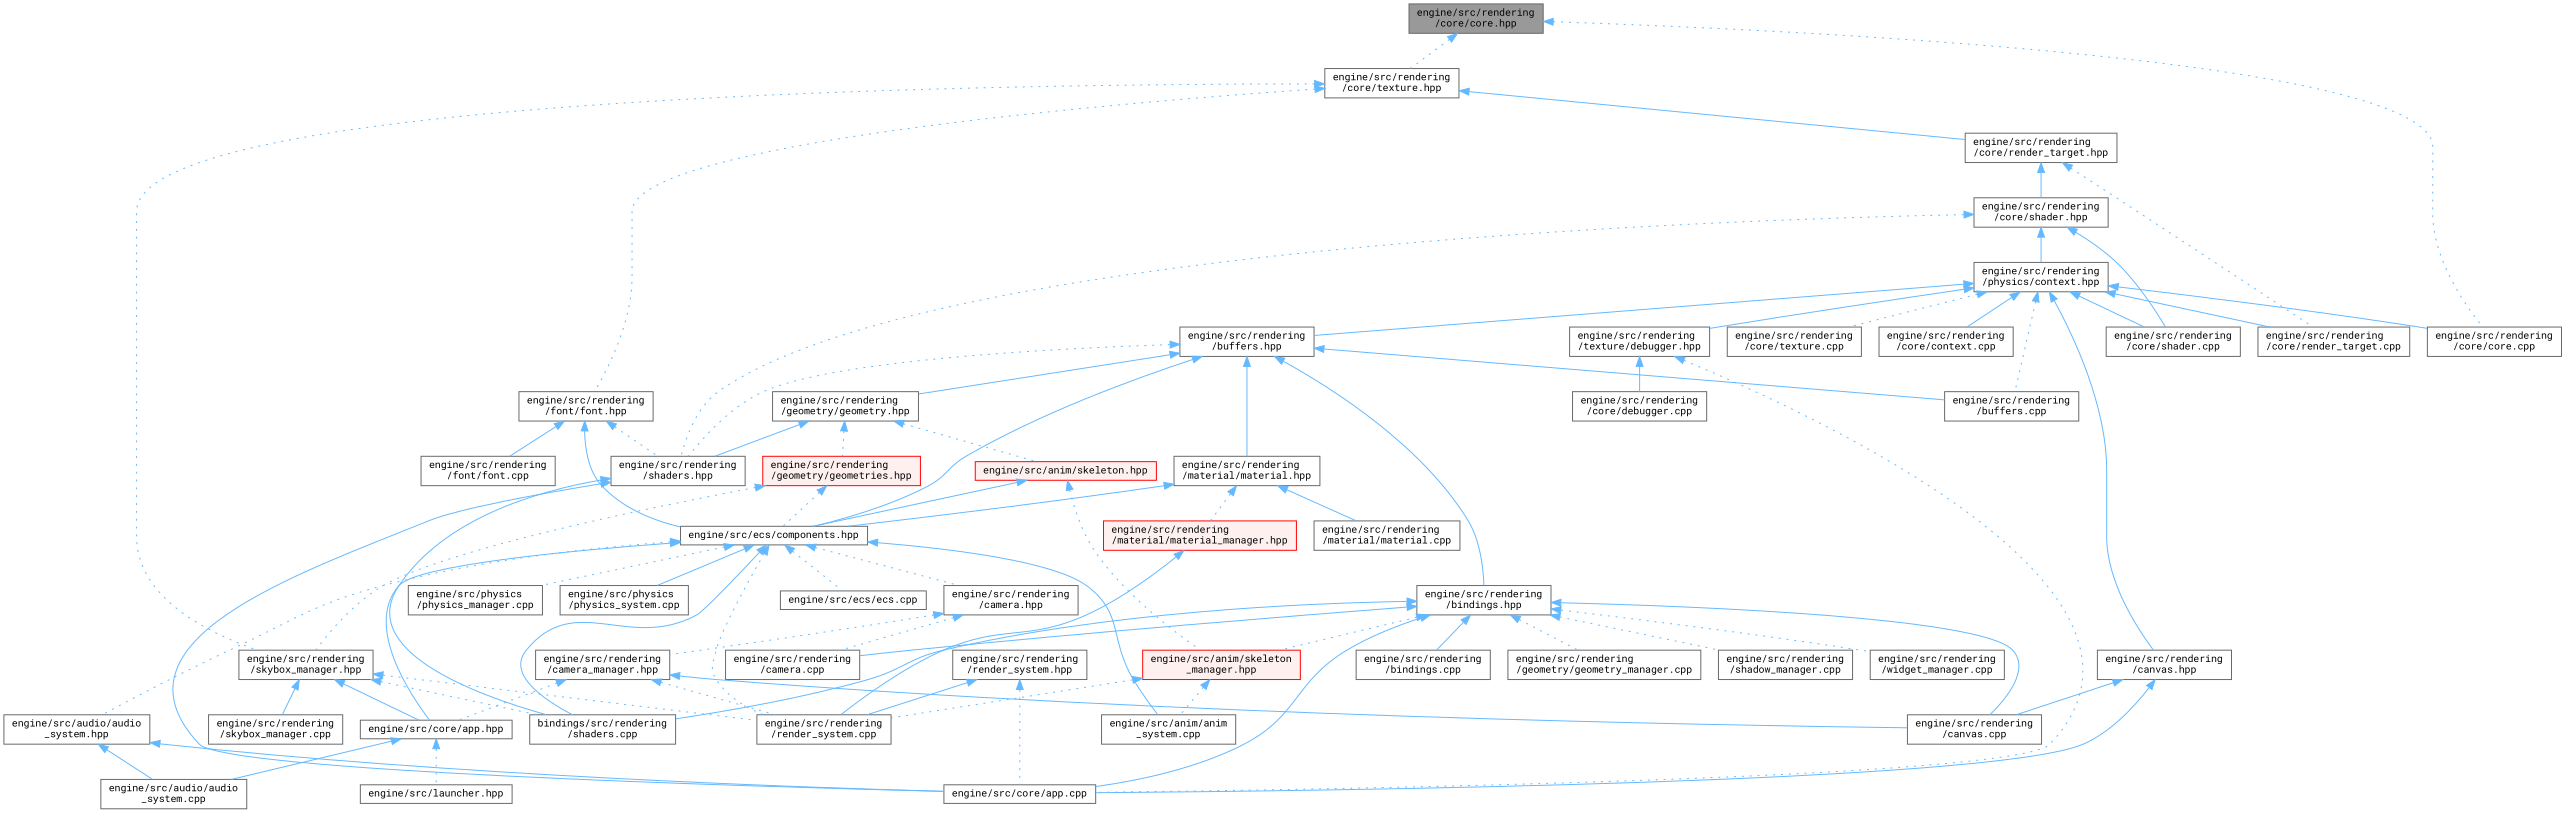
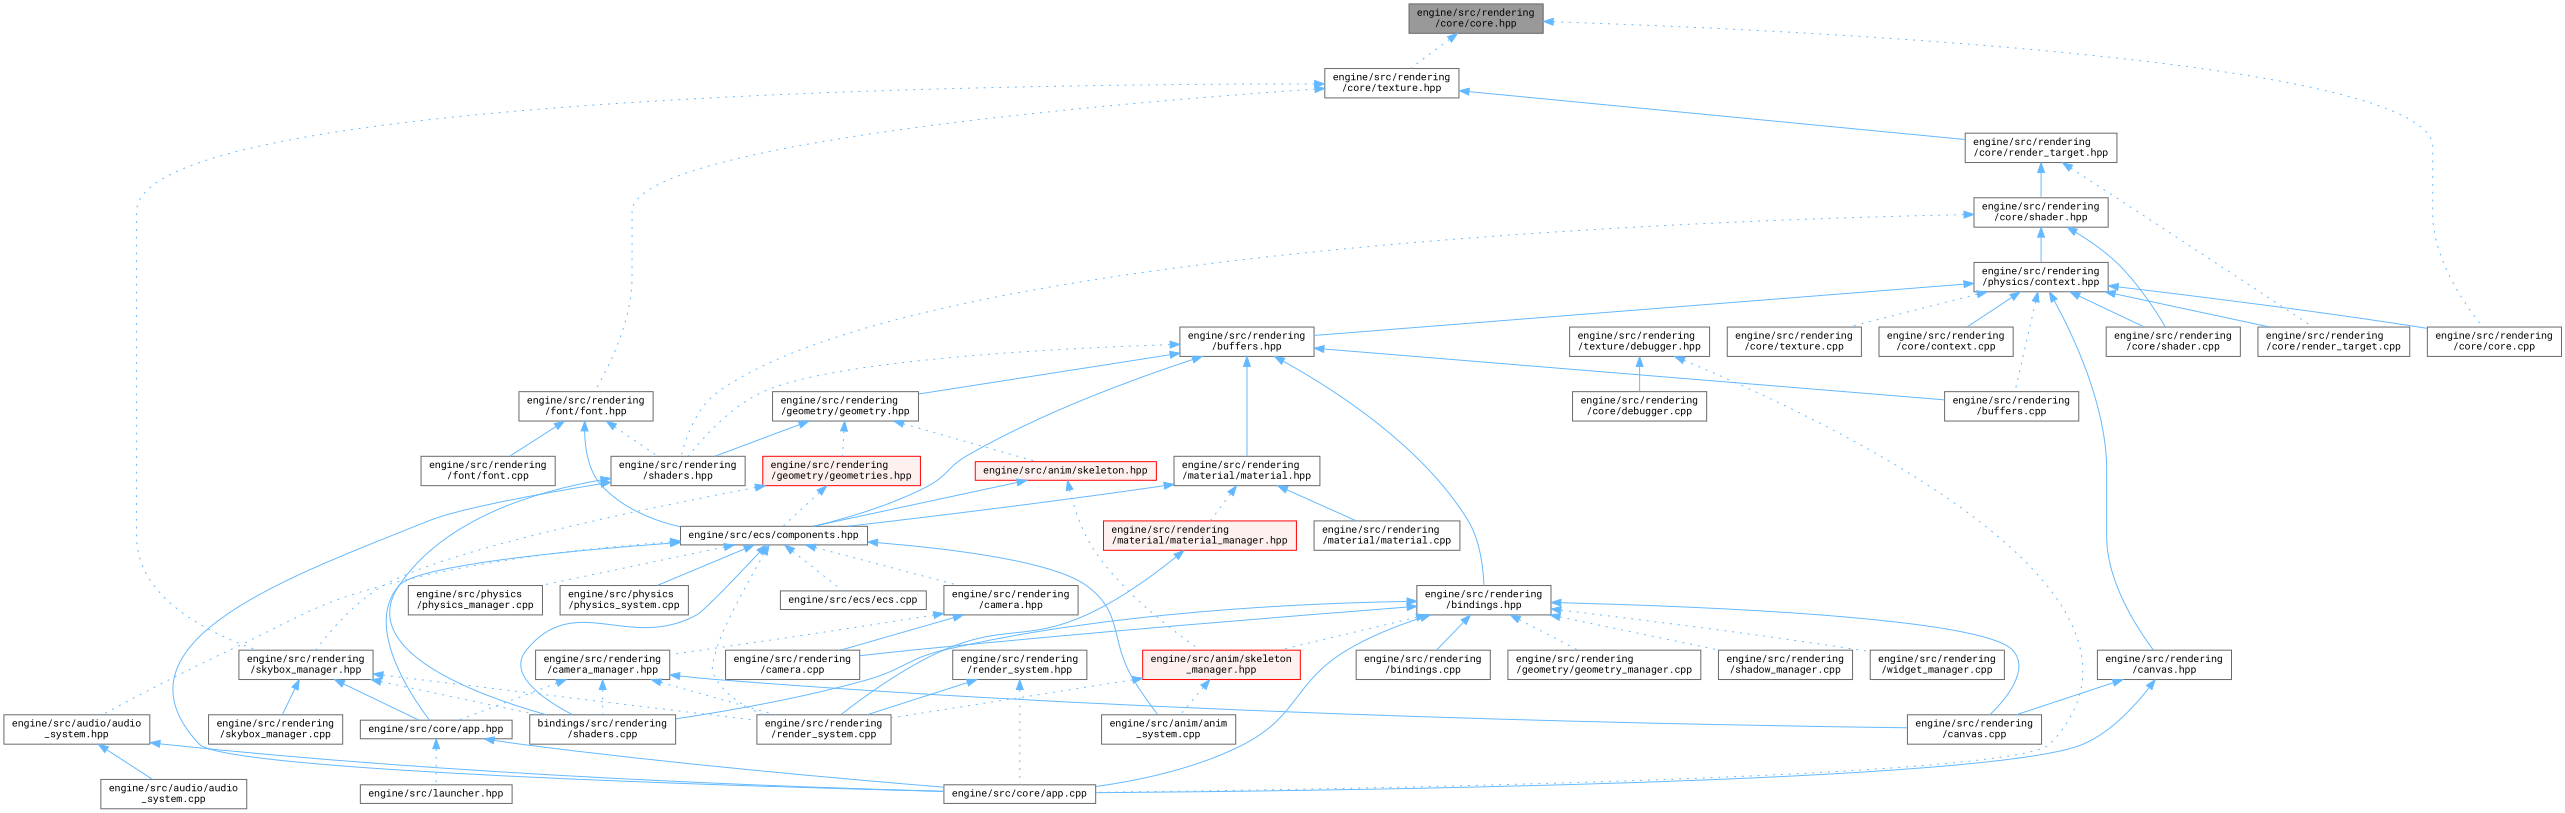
edge "engine/src/rendering /texture/debugger.hpp" -> "engine/src/rendering /physics/context.hpp": removed
edge "engine/src/rendering /camera.cpp" -> "engine/src/rendering /camera.hpp": style dotted -> solid
edge "bindings/src/rendering /shaders.cpp" -> "engine/src/rendering /camera_manager.hpp": added
edge "engine/src/audio/audio _system.cpp" -> "engine/src/core/app.hpp": now "engine/src/core/app.cpp" -> "engine/src/core/app.hpp"
